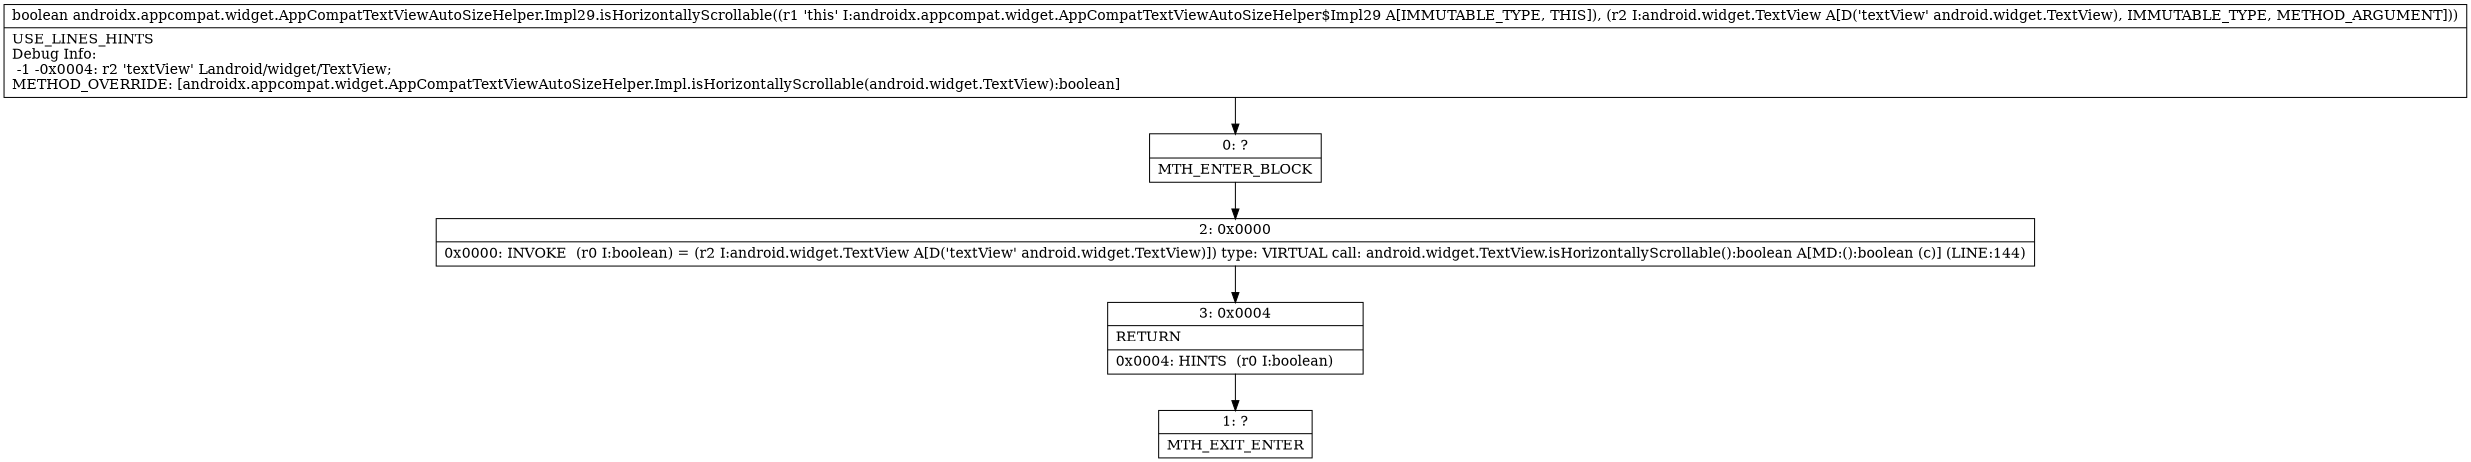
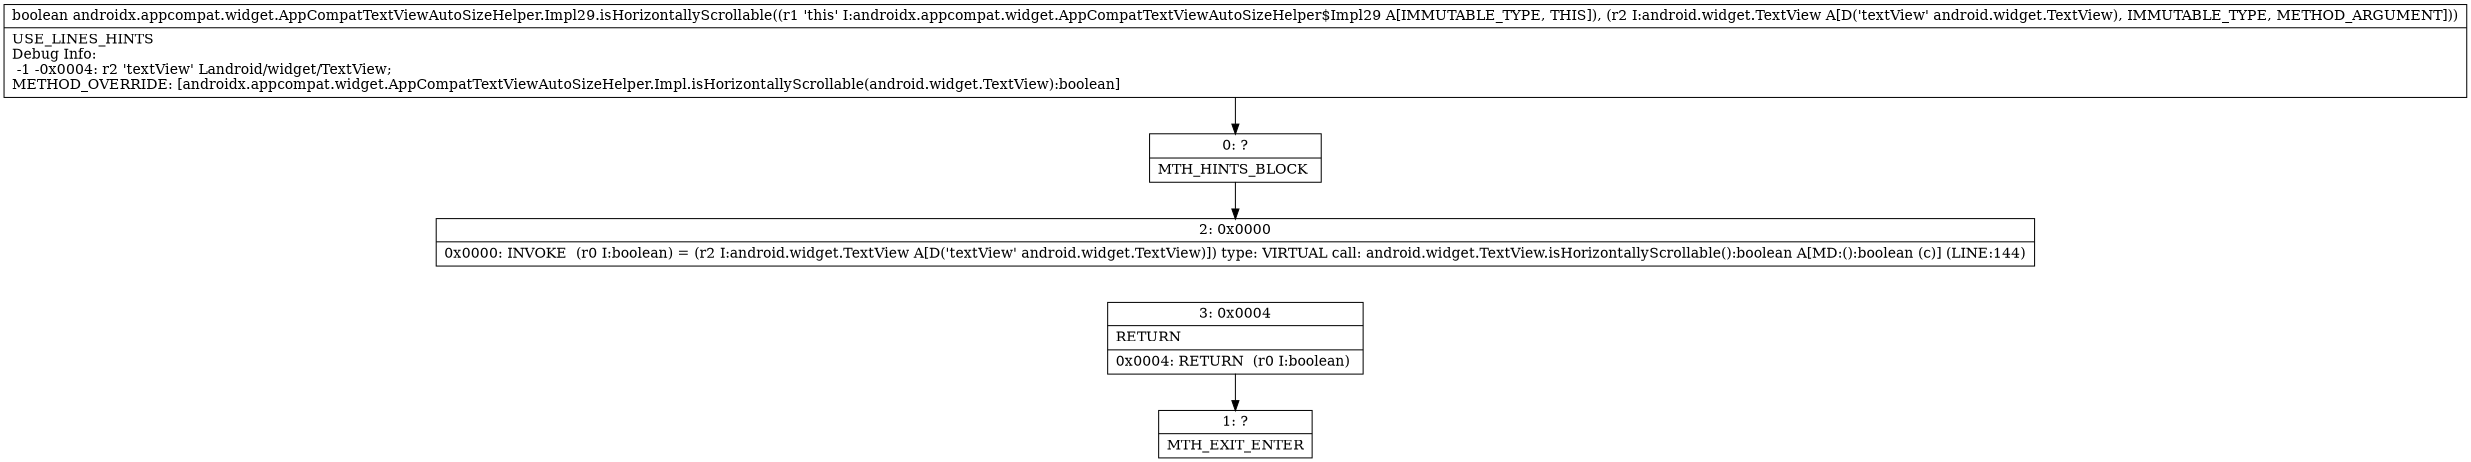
node "0: ?": text "MTH_ENTER_BLOCK" -> "MTH_HINTS_BLOCK"
edge "2: 0x0000" -> "3: 0x0004": removed
node "3: 0x0004": text "0x0004: HINTS  (r0 I:boolean)" -> "0x0004: RETURN  (r0 I:boolean)"
